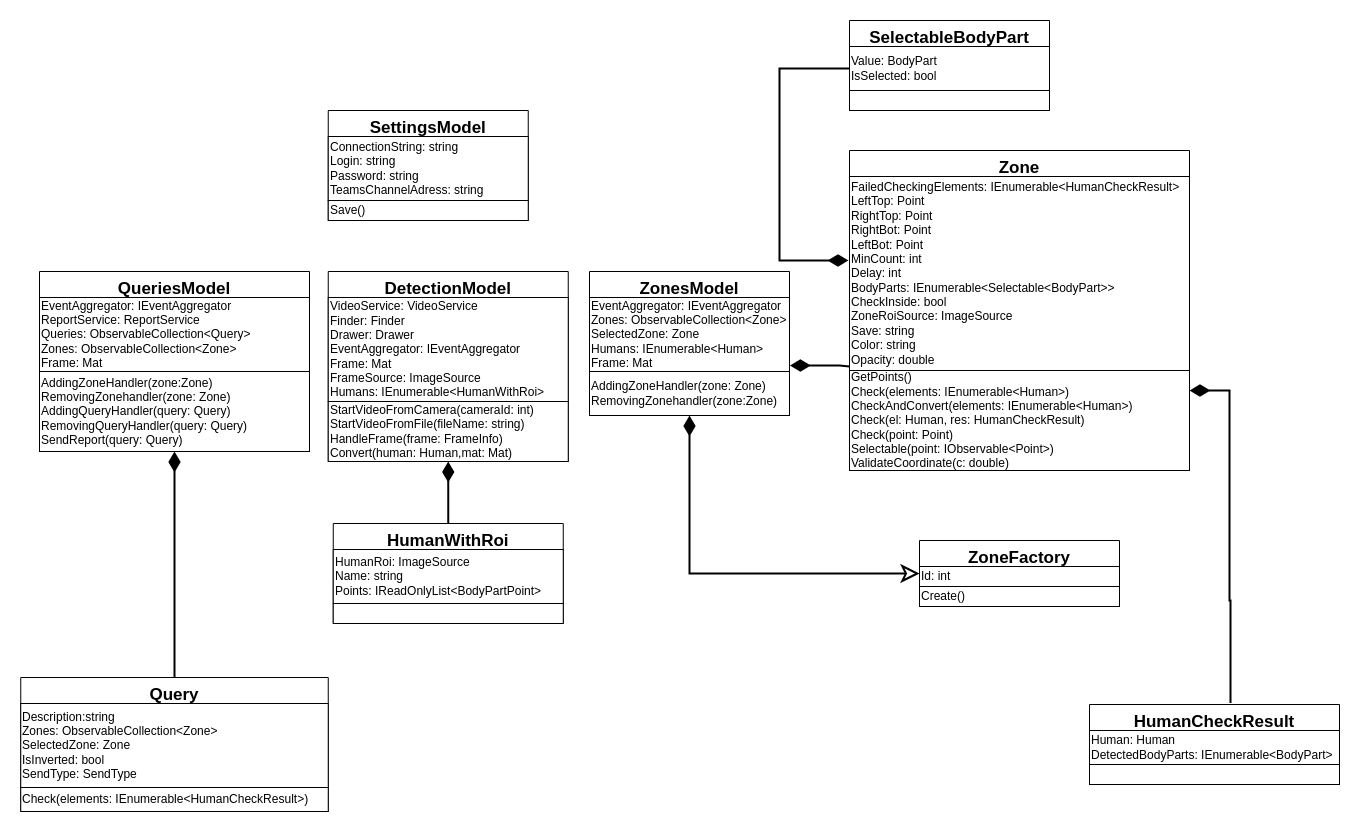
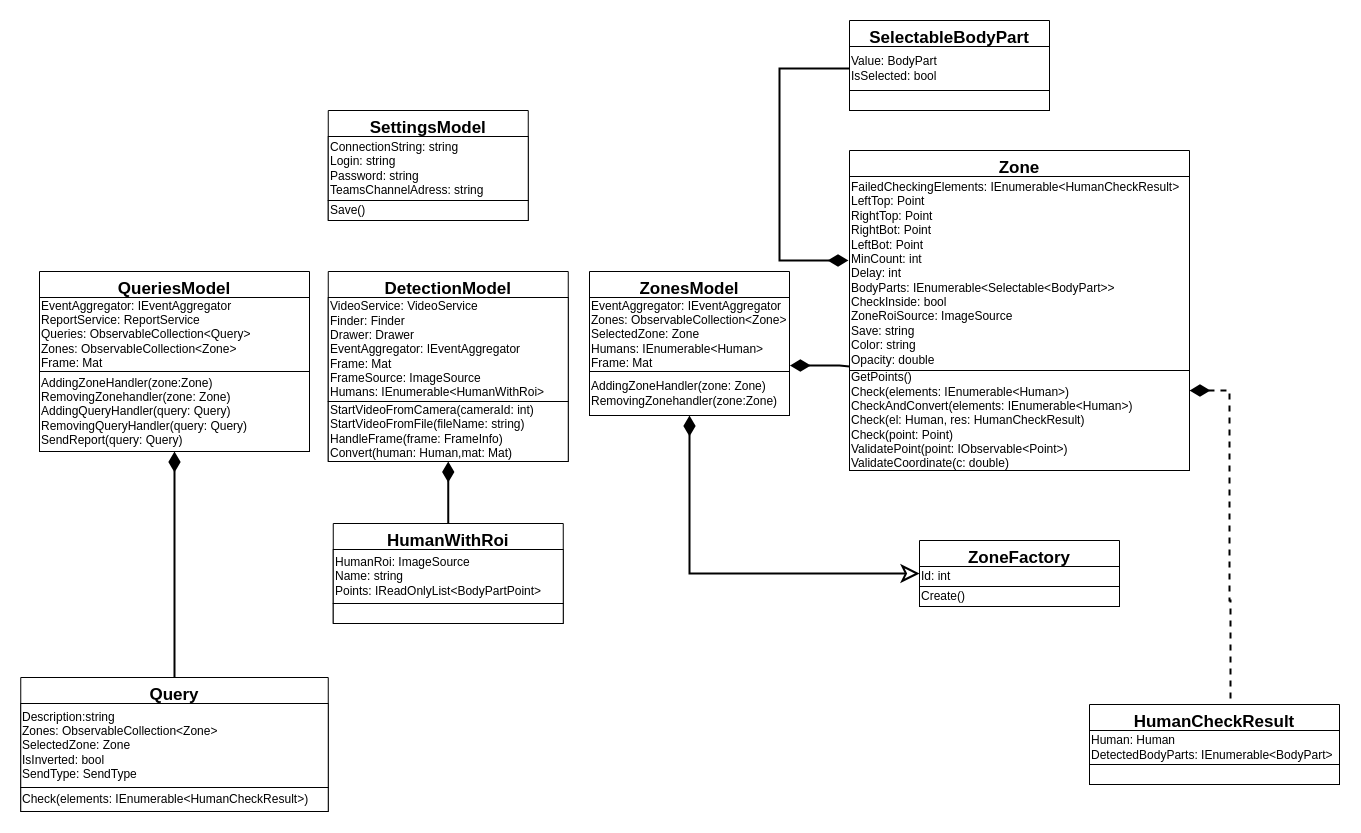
node "GetPoints() Check(elements: IEnumerable<Human>) CheckAndConvert(elements: IEnumerable<Human>) Check(el: Human, res: HumanCheckResult) Check(point: Point) Selectable(point: IObservable<Point>) ValidateCoordinate(c: double)": label "GetPoints() Check(elements: IEnumerable<Human>) CheckAndConvert(elements: IEnumerable<Human>) Check(el: Human, res: HumanCheckResult) Check(point: Point) Selectable(point: IObservable<Point>) ValidateCoordinate(c: double)" -> "GetPoints() Check(elements: IEnumerable<Human>) CheckAndConvert(elements: IEnumerable<Human>) Check(el: Human, res: HumanCheckResult) Check(point: Point) ValidatePoint(point: IObservable<Point>) ValidateCoordinate(c: double)"
edge "HumanCheckResult" -> "Zone": style solid -> dashed
